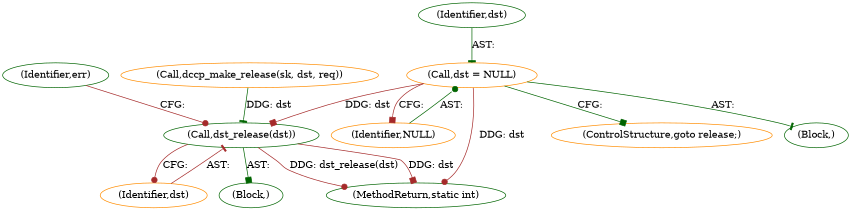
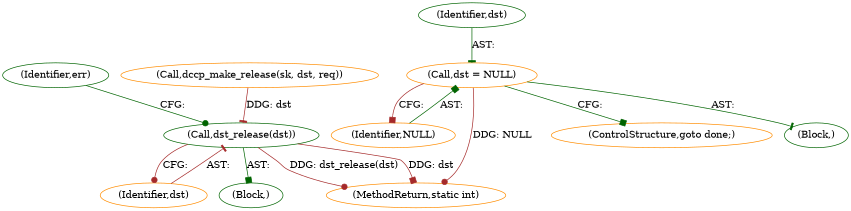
edge "(Call,dst = NULL)" -> "(Call,dst_release(dst))": removed, label "DDG: dst"
edge "(Identifier,err)" -> "(Call,dst_release(dst))": color brown -> darkgreen
edge "(Call,dccp_make_release(sk, dst, req))" -> "(Call,dst_release(dst))": color darkgreen -> brown
edge "(Identifier,NULL)" -> "(Call,dst = NULL)": arrowhead dot -> box
edge "(Call,dst = NULL)" -> "(MethodReturn,static int)": label "DDG: dst" -> "DDG: NULL"
node "(ControlStructure,goto release;)": label "(ControlStructure,goto release;)" -> "(ControlStructure,goto done;)"
node "(MethodReturn,static int)": color darkgreen -> darkorange
